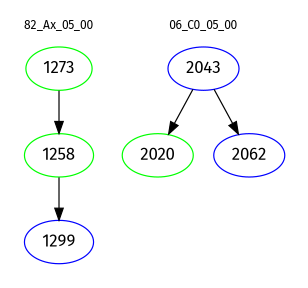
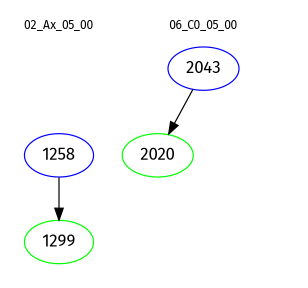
cluster "82_Ax_05_00": label "82_Ax_05_00" -> "02_Ax_05_00"
node "1273": removed
node "1258": color green -> blue
node "2062": removed
node "1299": color blue -> green
